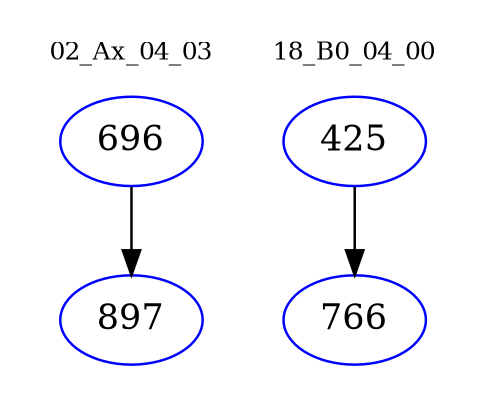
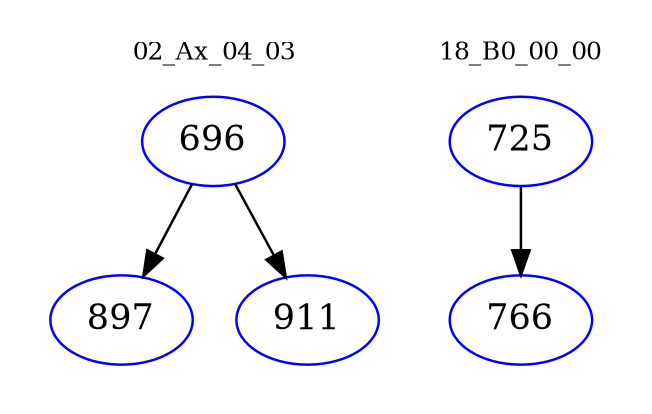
cluster "18_B0_04_00": label "18_B0_04_00" -> "18_B0_00_00"
node "425": label "425" -> "725"
node "911": added
